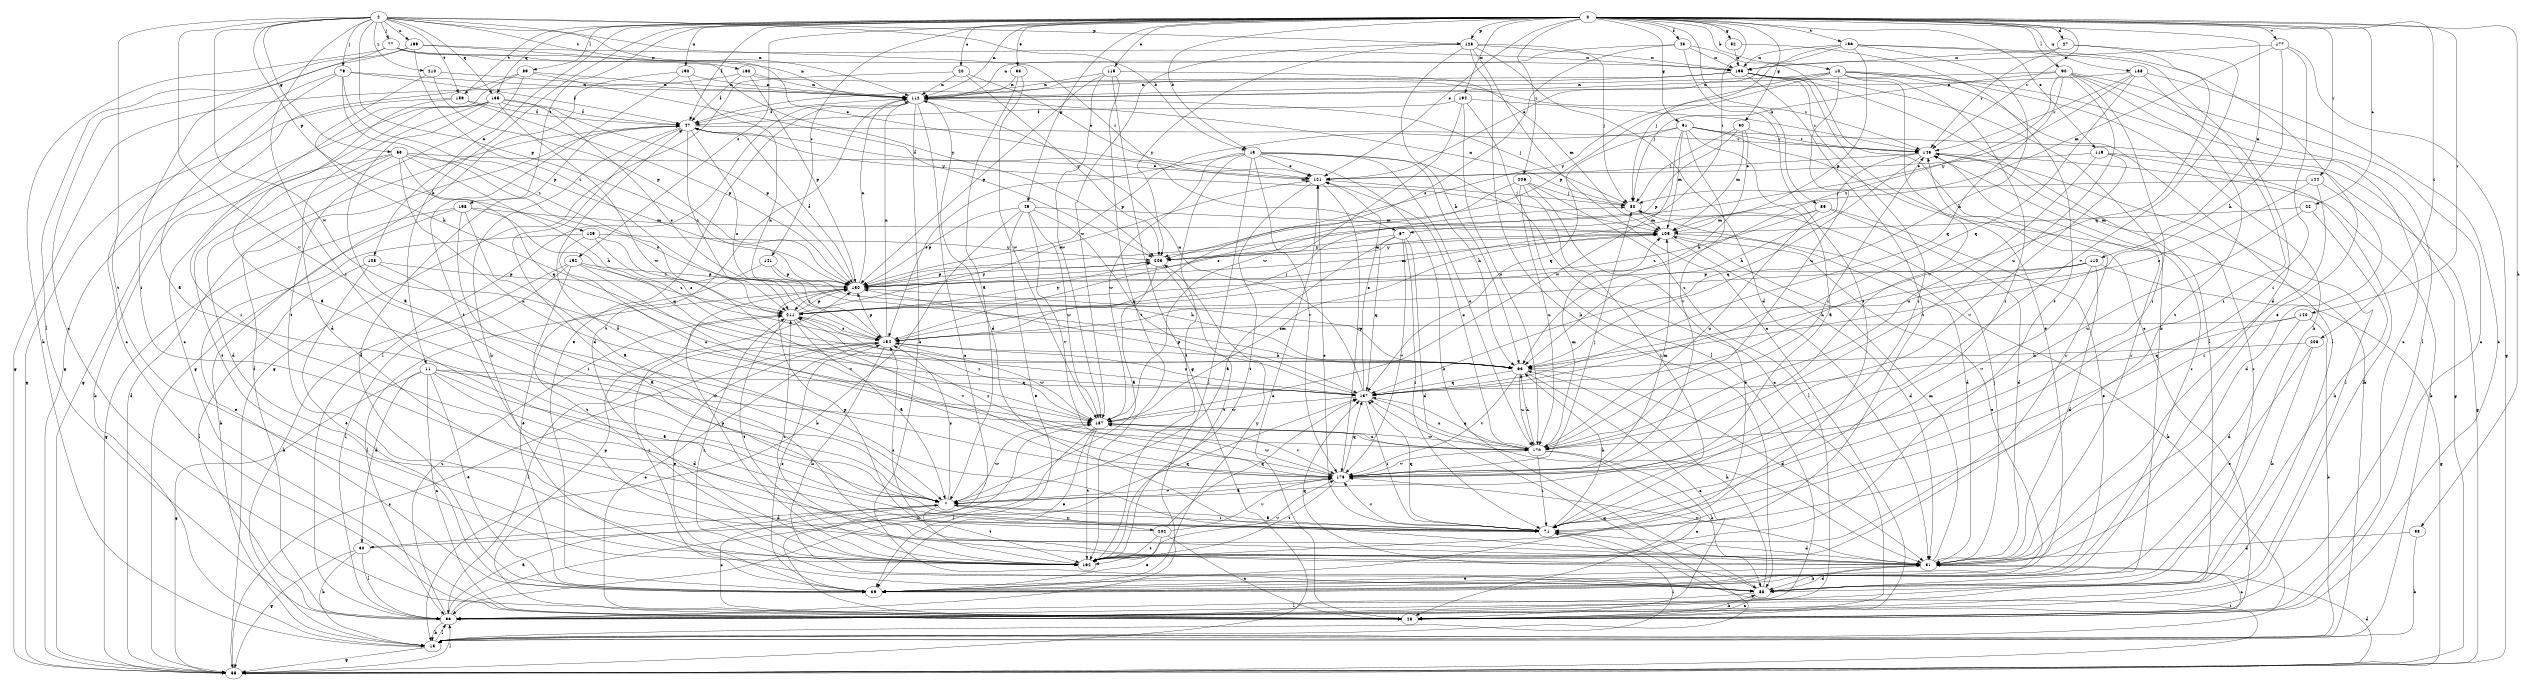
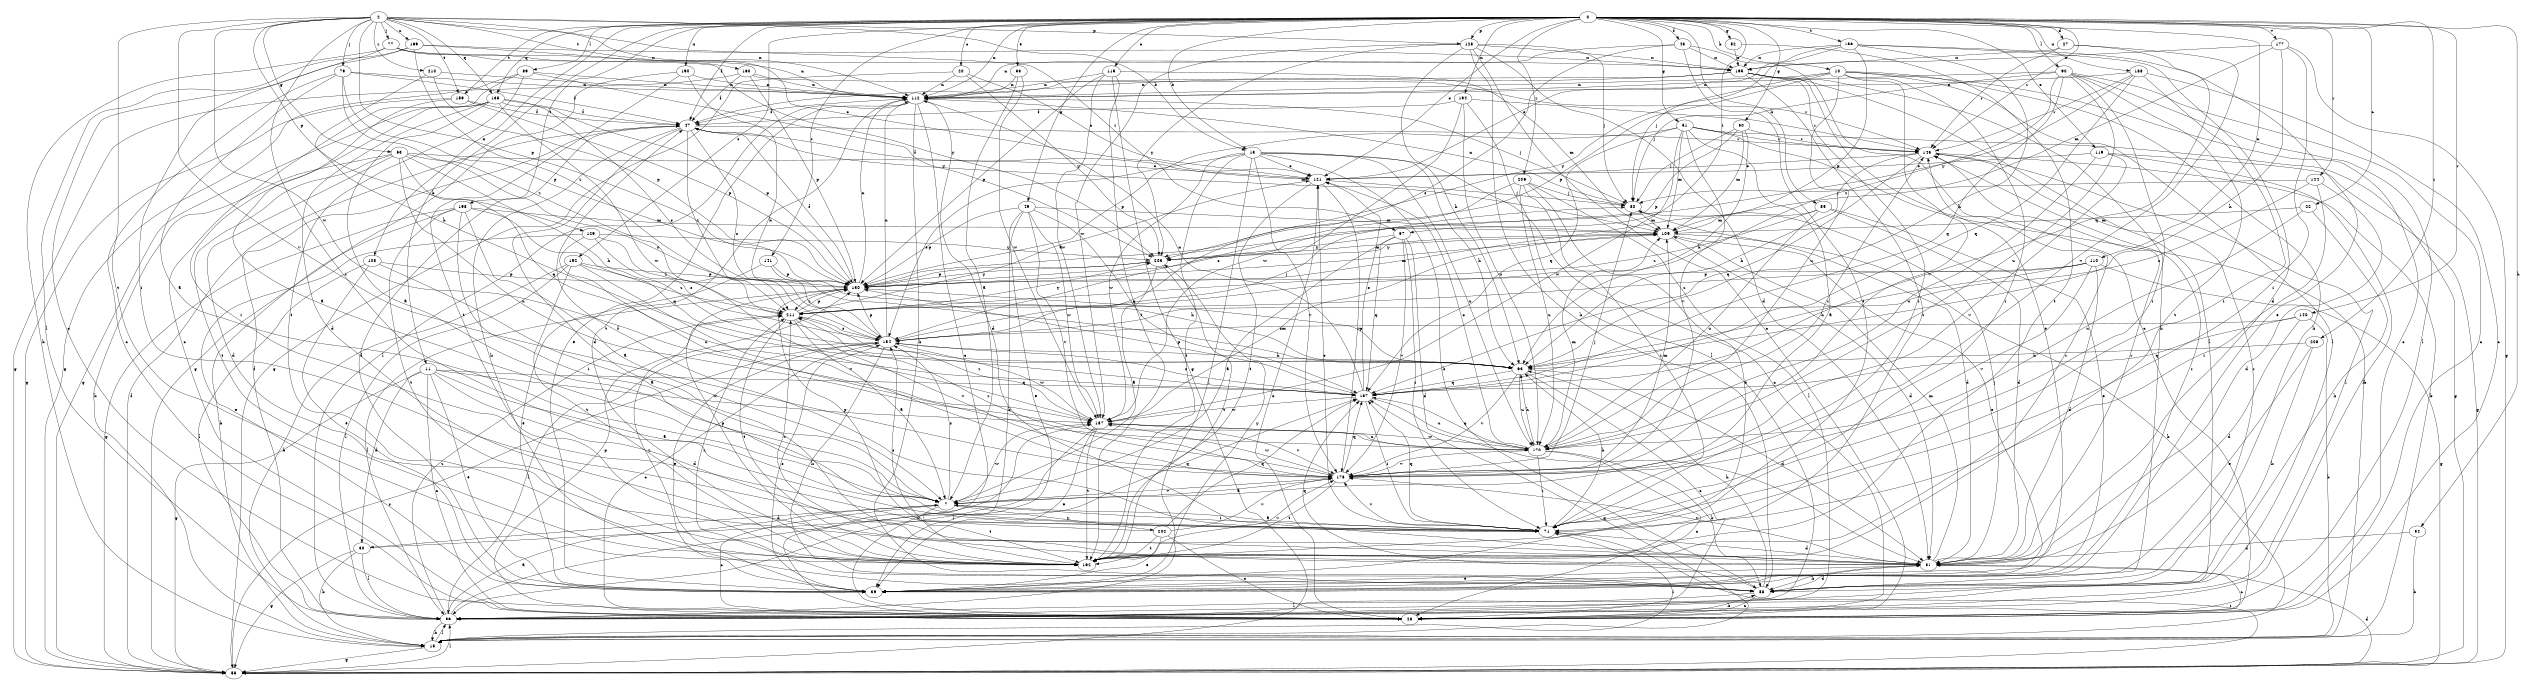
edge "211" -> "121": label "o" -> "a"
edge "49" -> "15": now "49" -> "23"
edge "198" -> "162": added, label "t"
node "58": label "58" -> "54"
